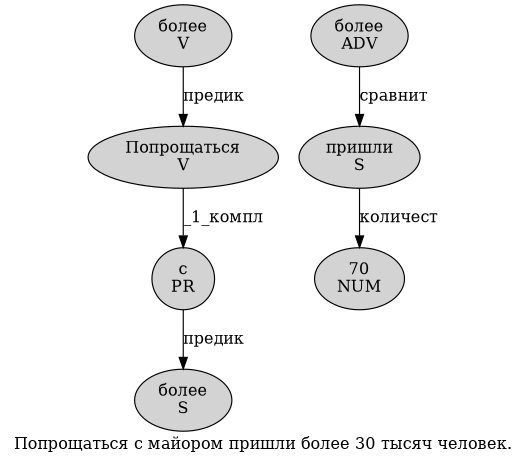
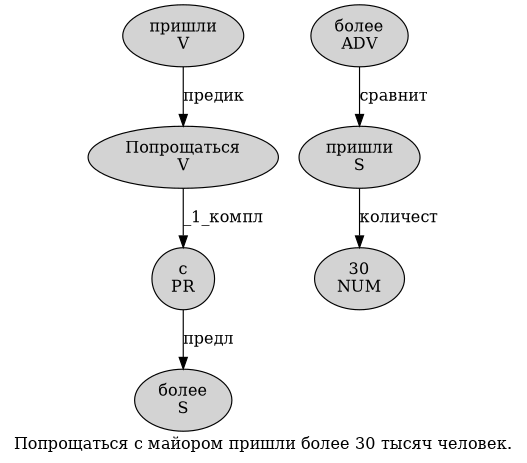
node "более V": label "более V" -> "пришли V"
node "70 NUM": label "70 NUM" -> "30 NUM"
edge "с PR" -> "более S": label "предик" -> "предл"
